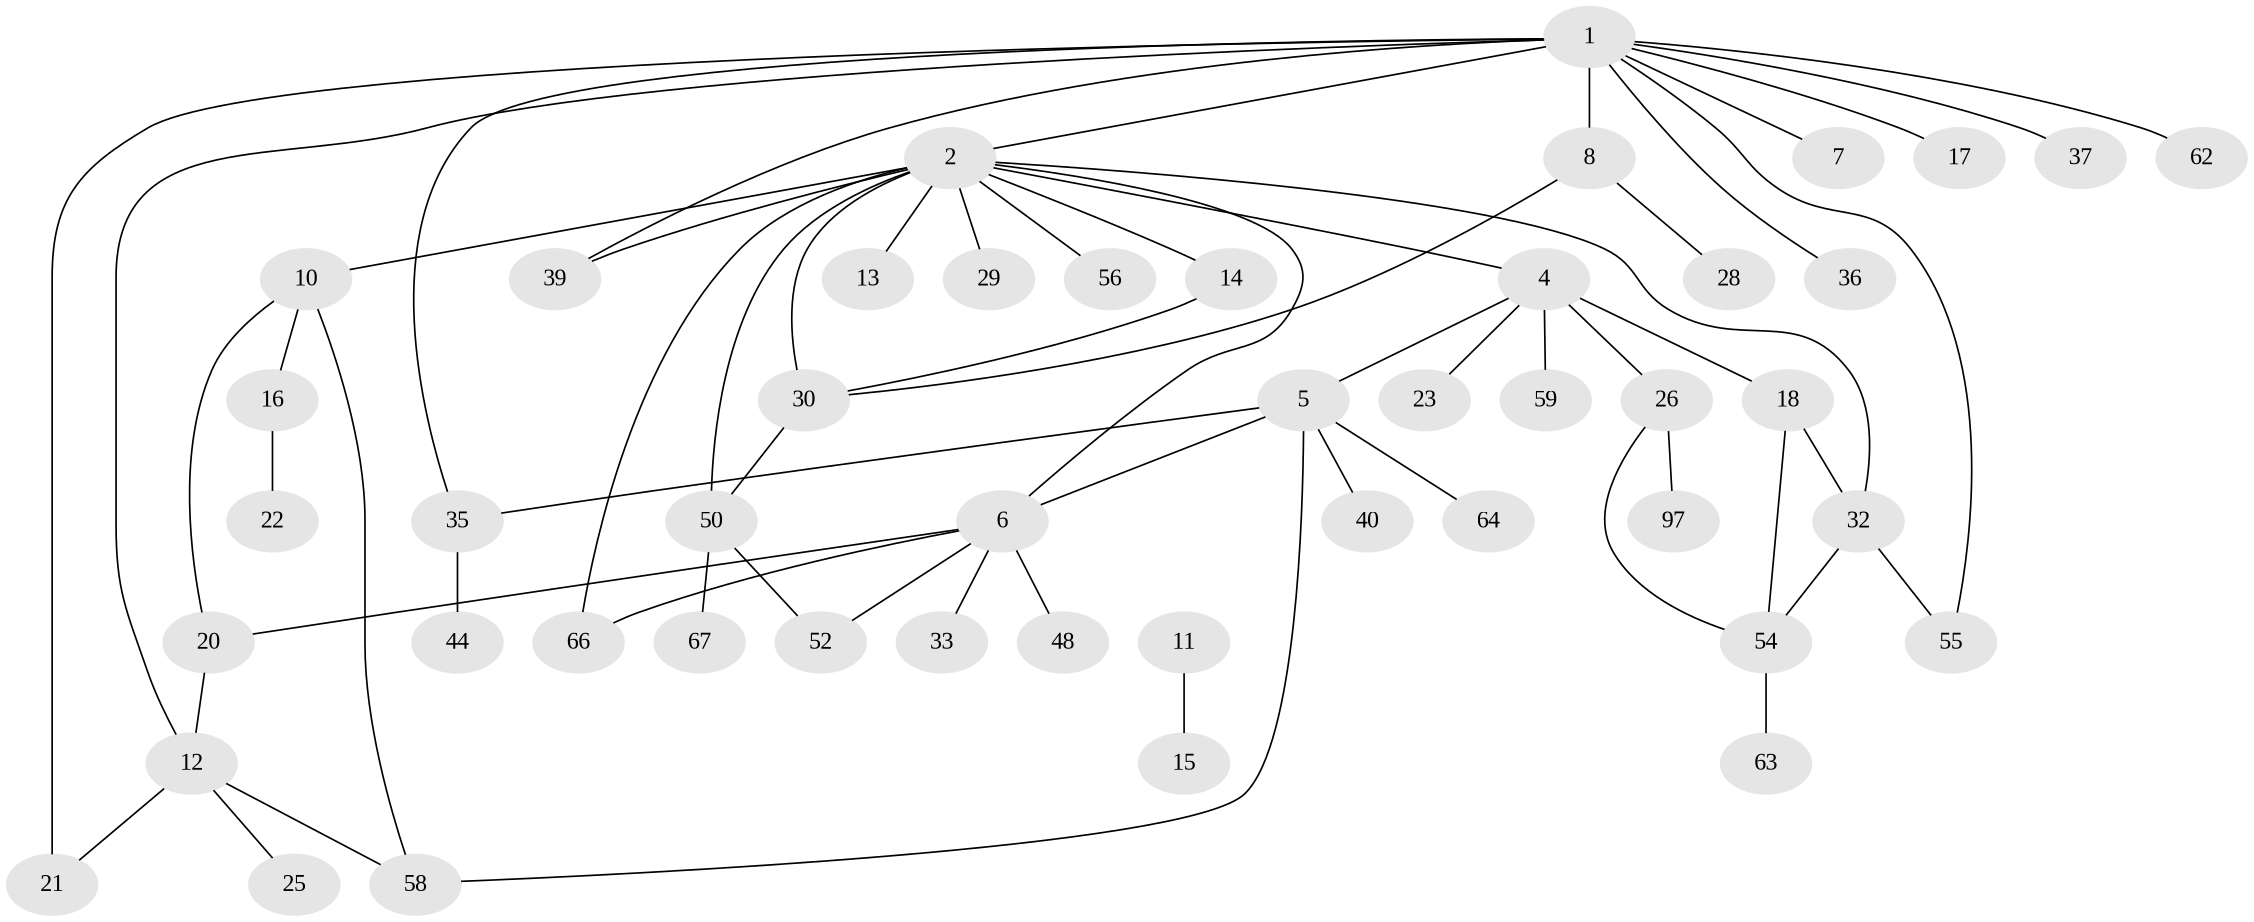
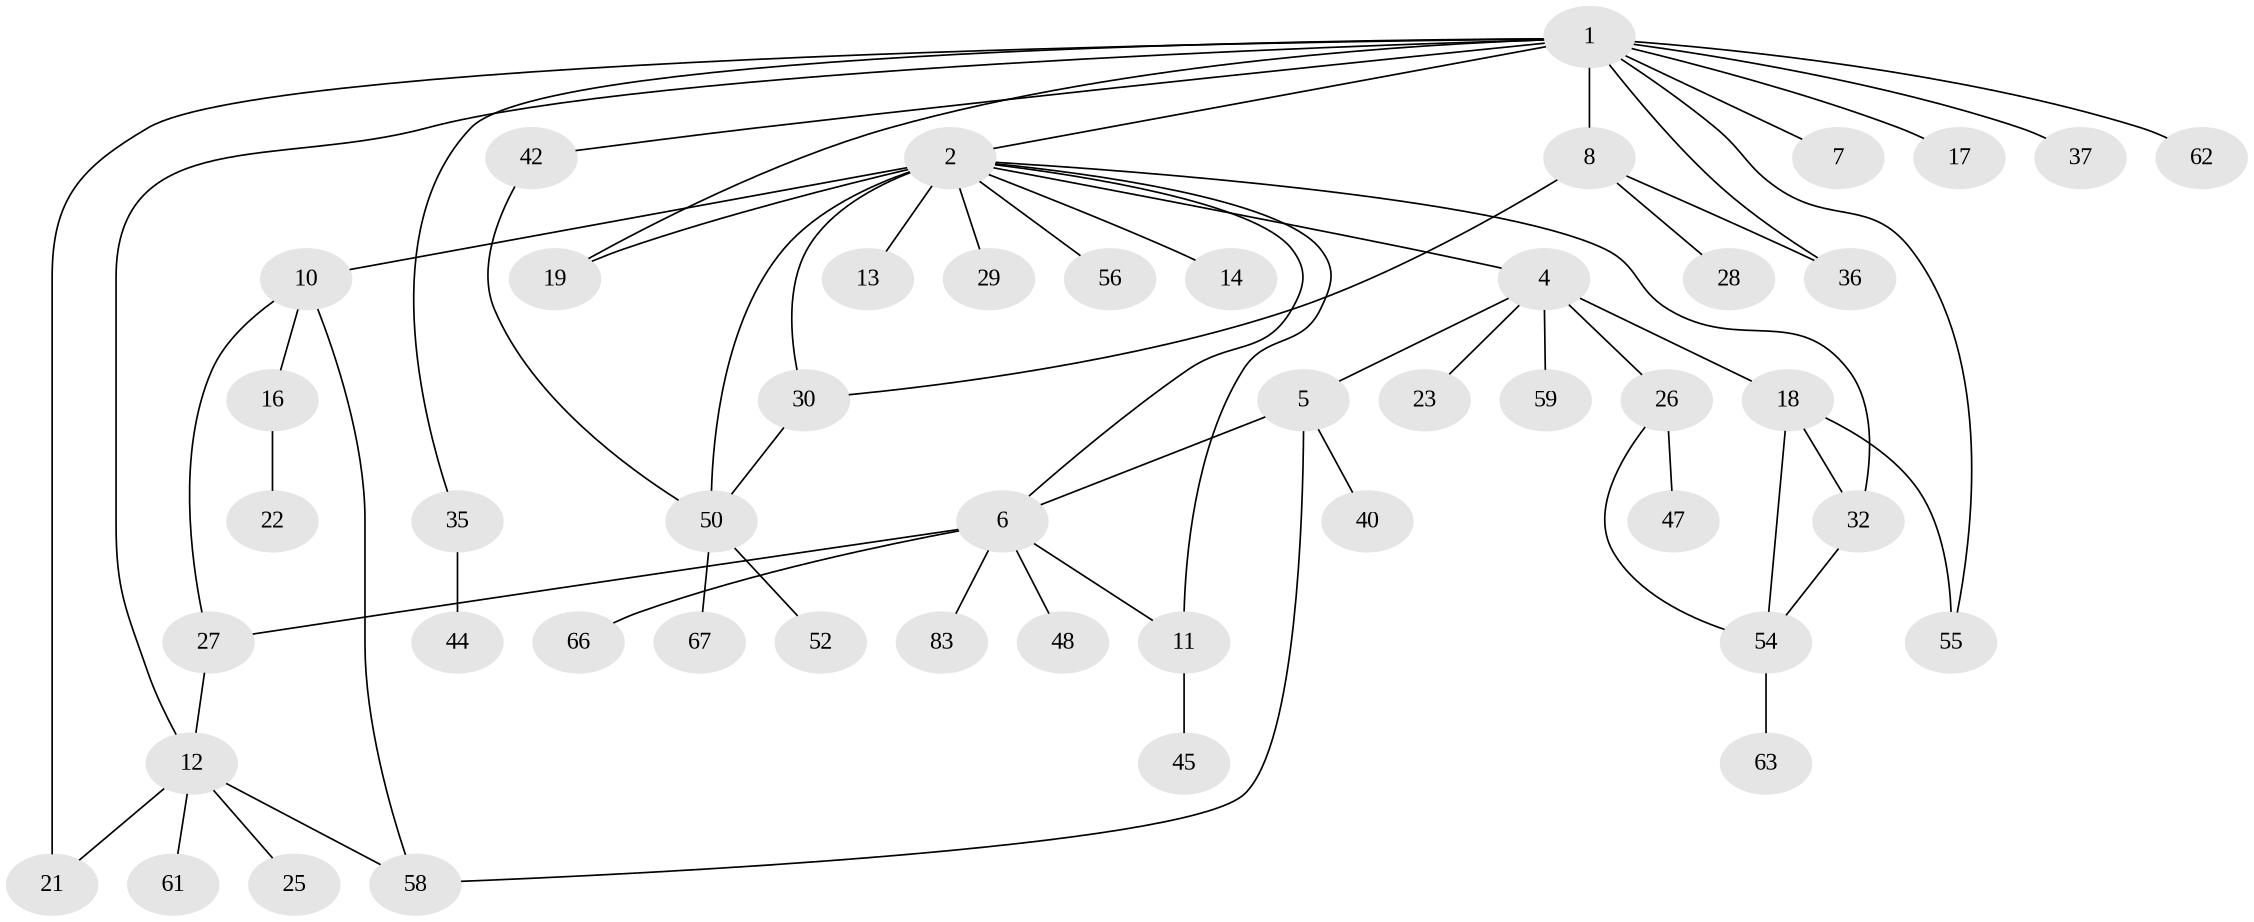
node "42": added
edge "8" -- "36": added
node "39": label "39" -> "19"
edge "2" -- "66": now "2" -- "11"
edge "14" -- "30": removed
edge "5" -- "35": removed
node "64": removed
node "97": label "97" -> "47"
edge "6" -- "52": now "6" -- "11"
edge "32" -- "55": now "18" -- "55"
node "20": label "20" -> "27"
node "33": label "33" -> "83"
node "15": label "15" -> "45"
node "61": added
